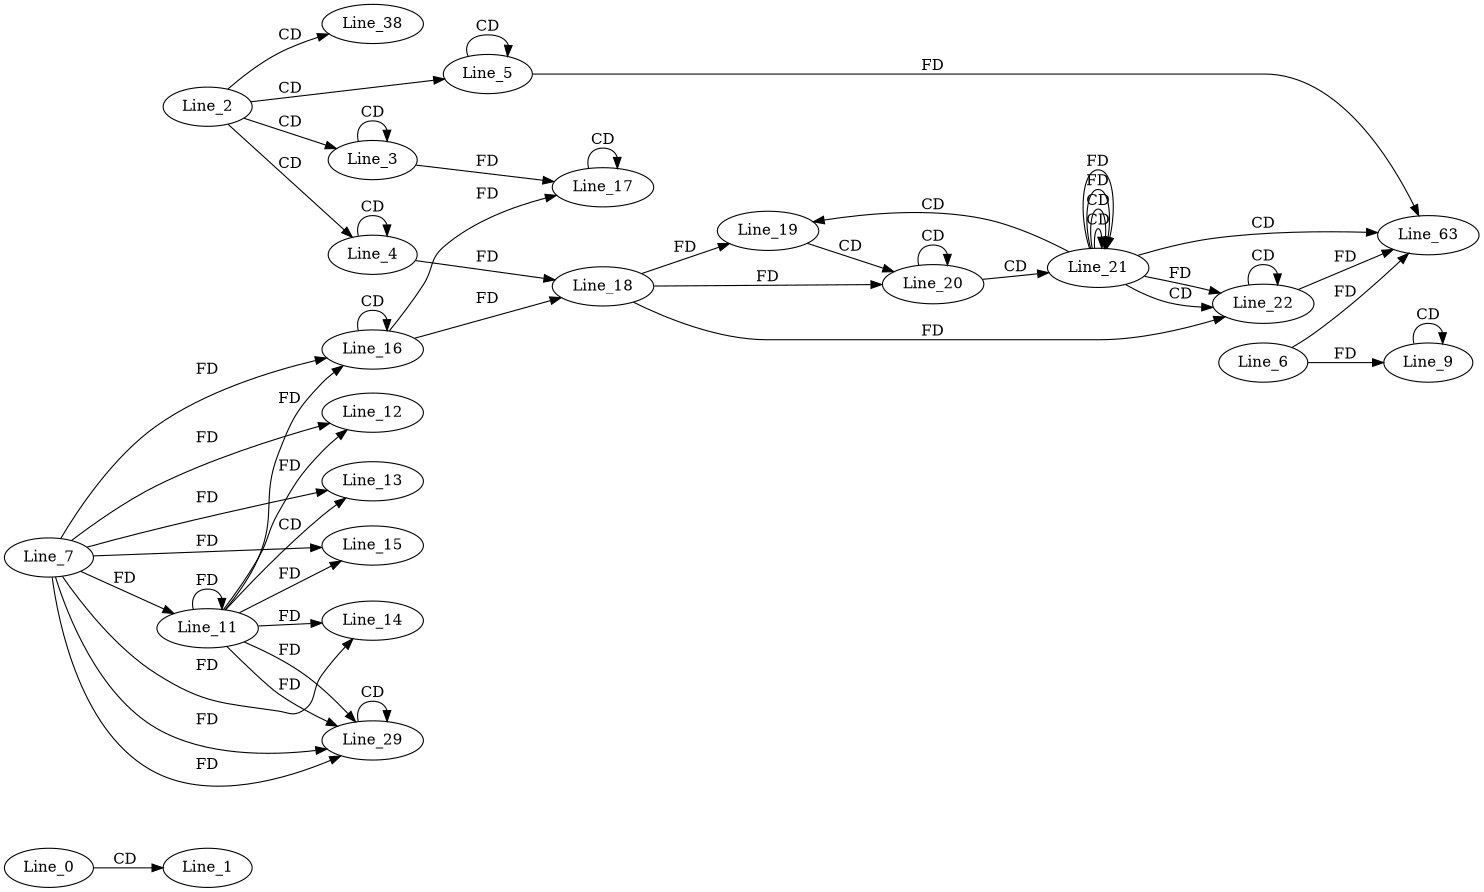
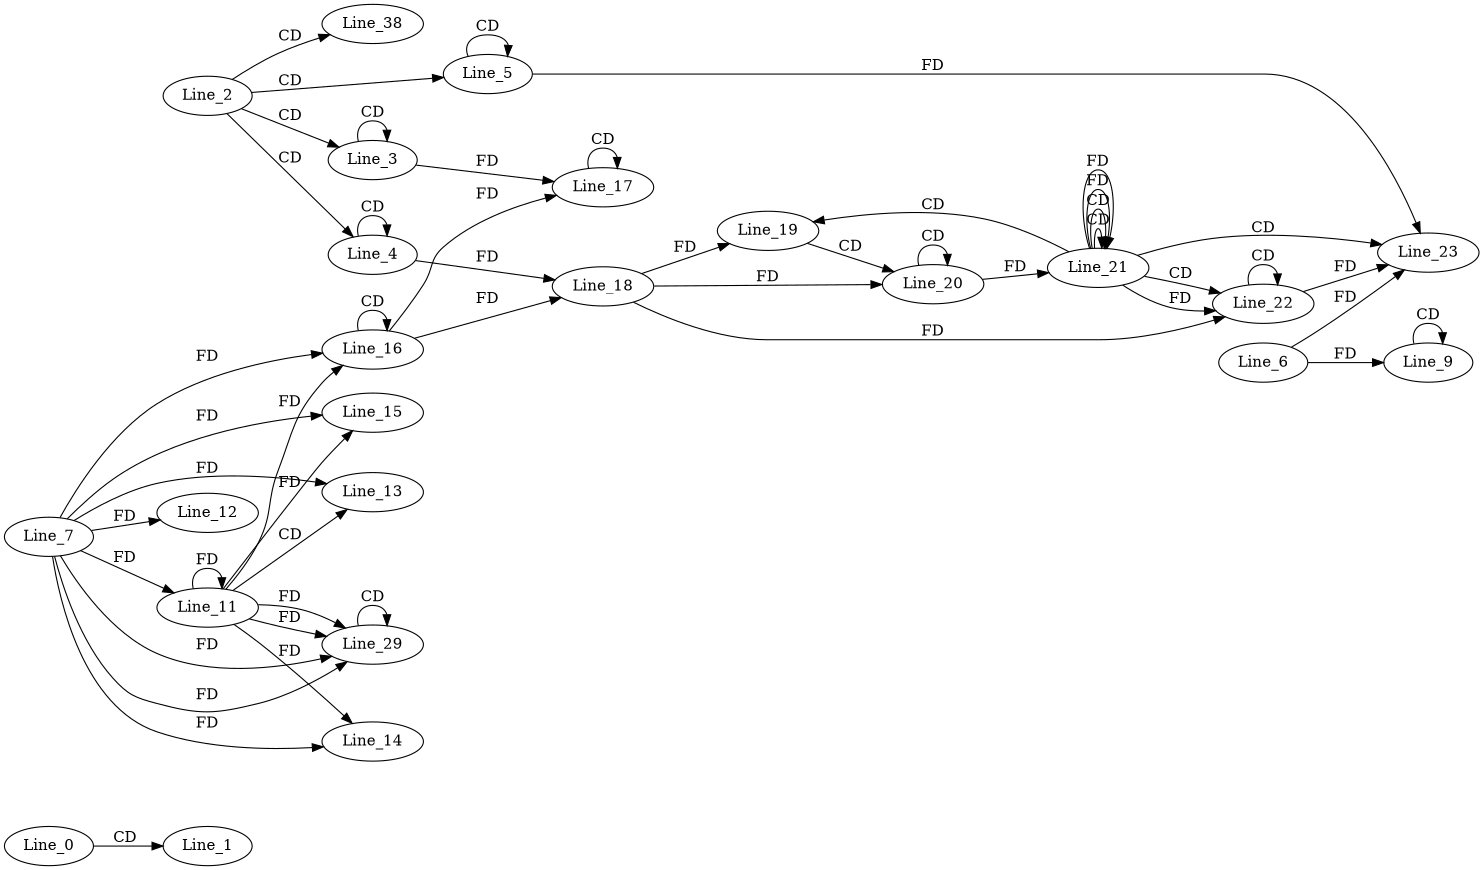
node "Line_63": label "Line_63" -> "Line_23"
edge "Line_20" -> "Line_21": label "CD" -> "FD"
edge "Line_11" -> "Line_12": removed, label "FD"
